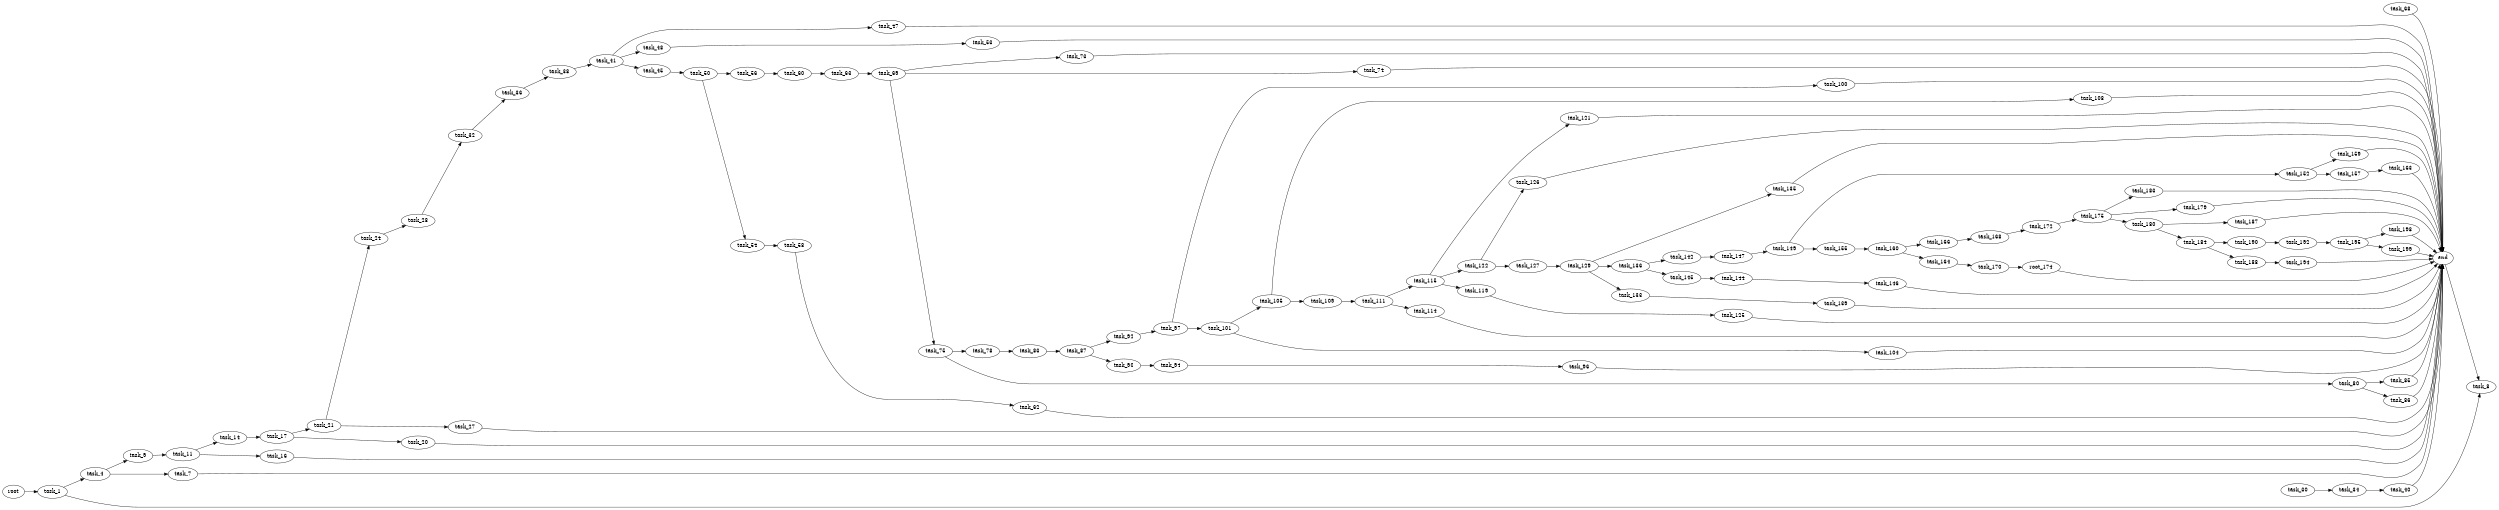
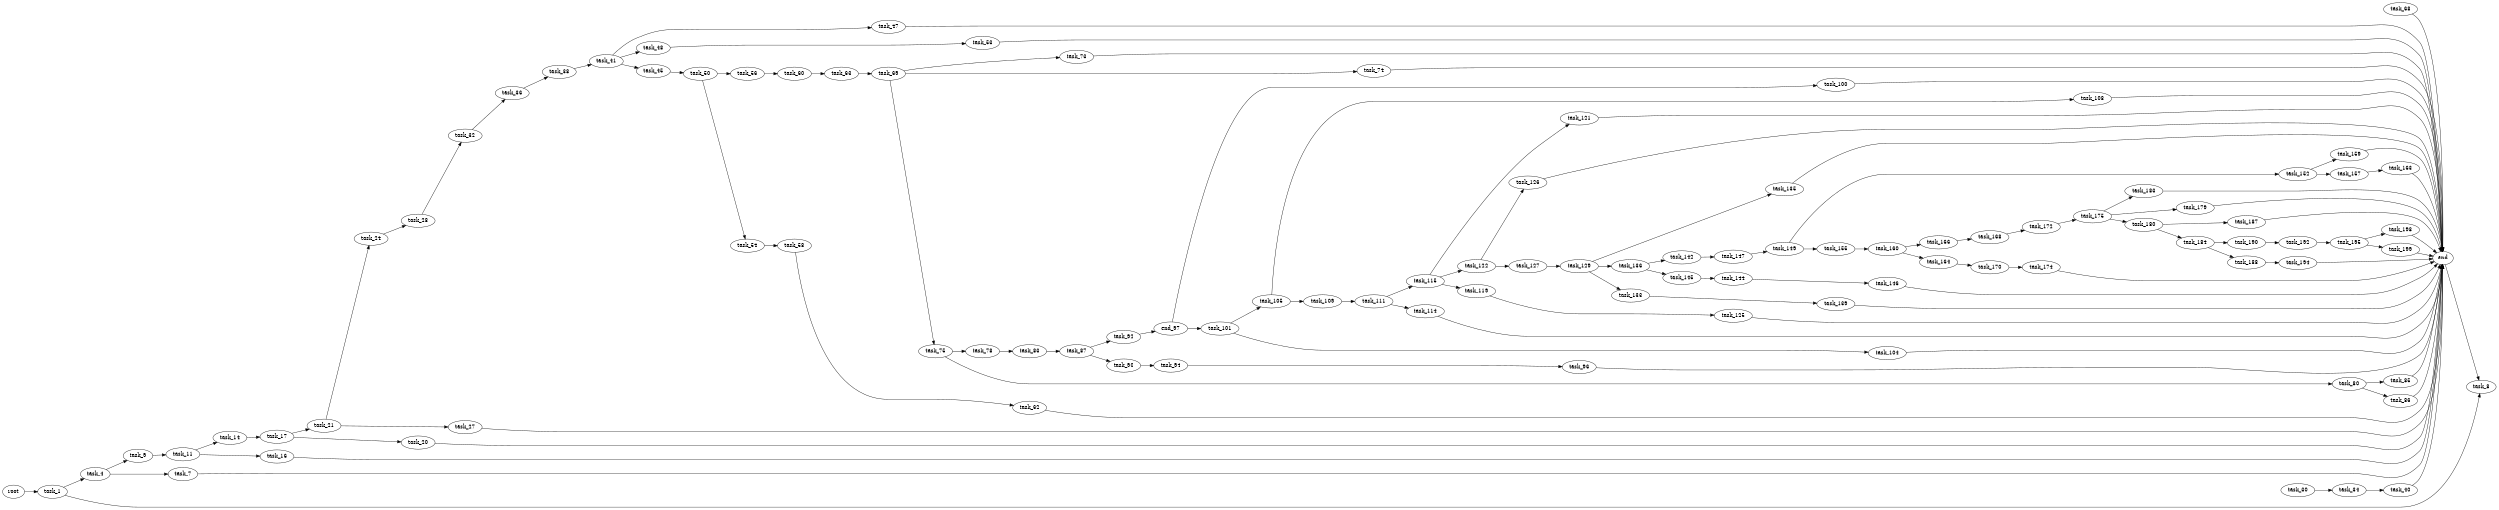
node "root_174": label "root_174" -> "task_174"
node "task_97": label "task_97" -> "end_97"
